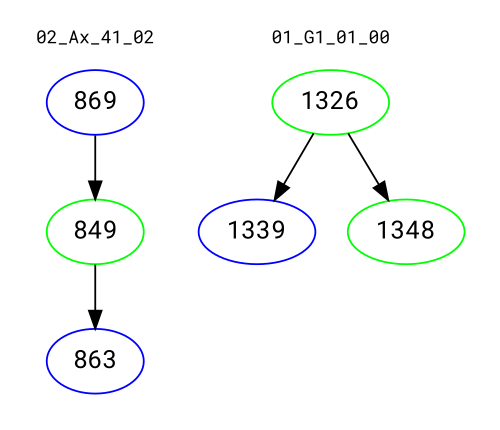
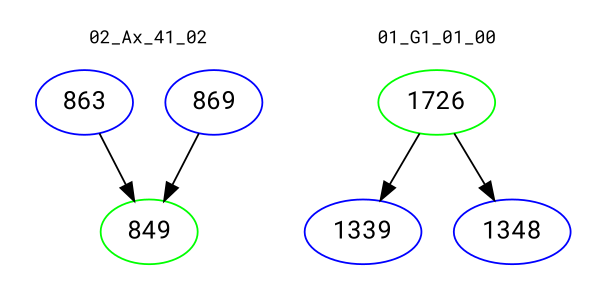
node "1326": label "1326" -> "1726"
node "1348": color green -> blue
edge "849" -> "863": reversed
